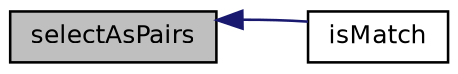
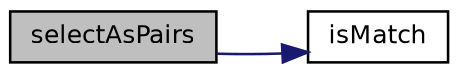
edge "isMatch" -> "selectAsPairs": reversed
